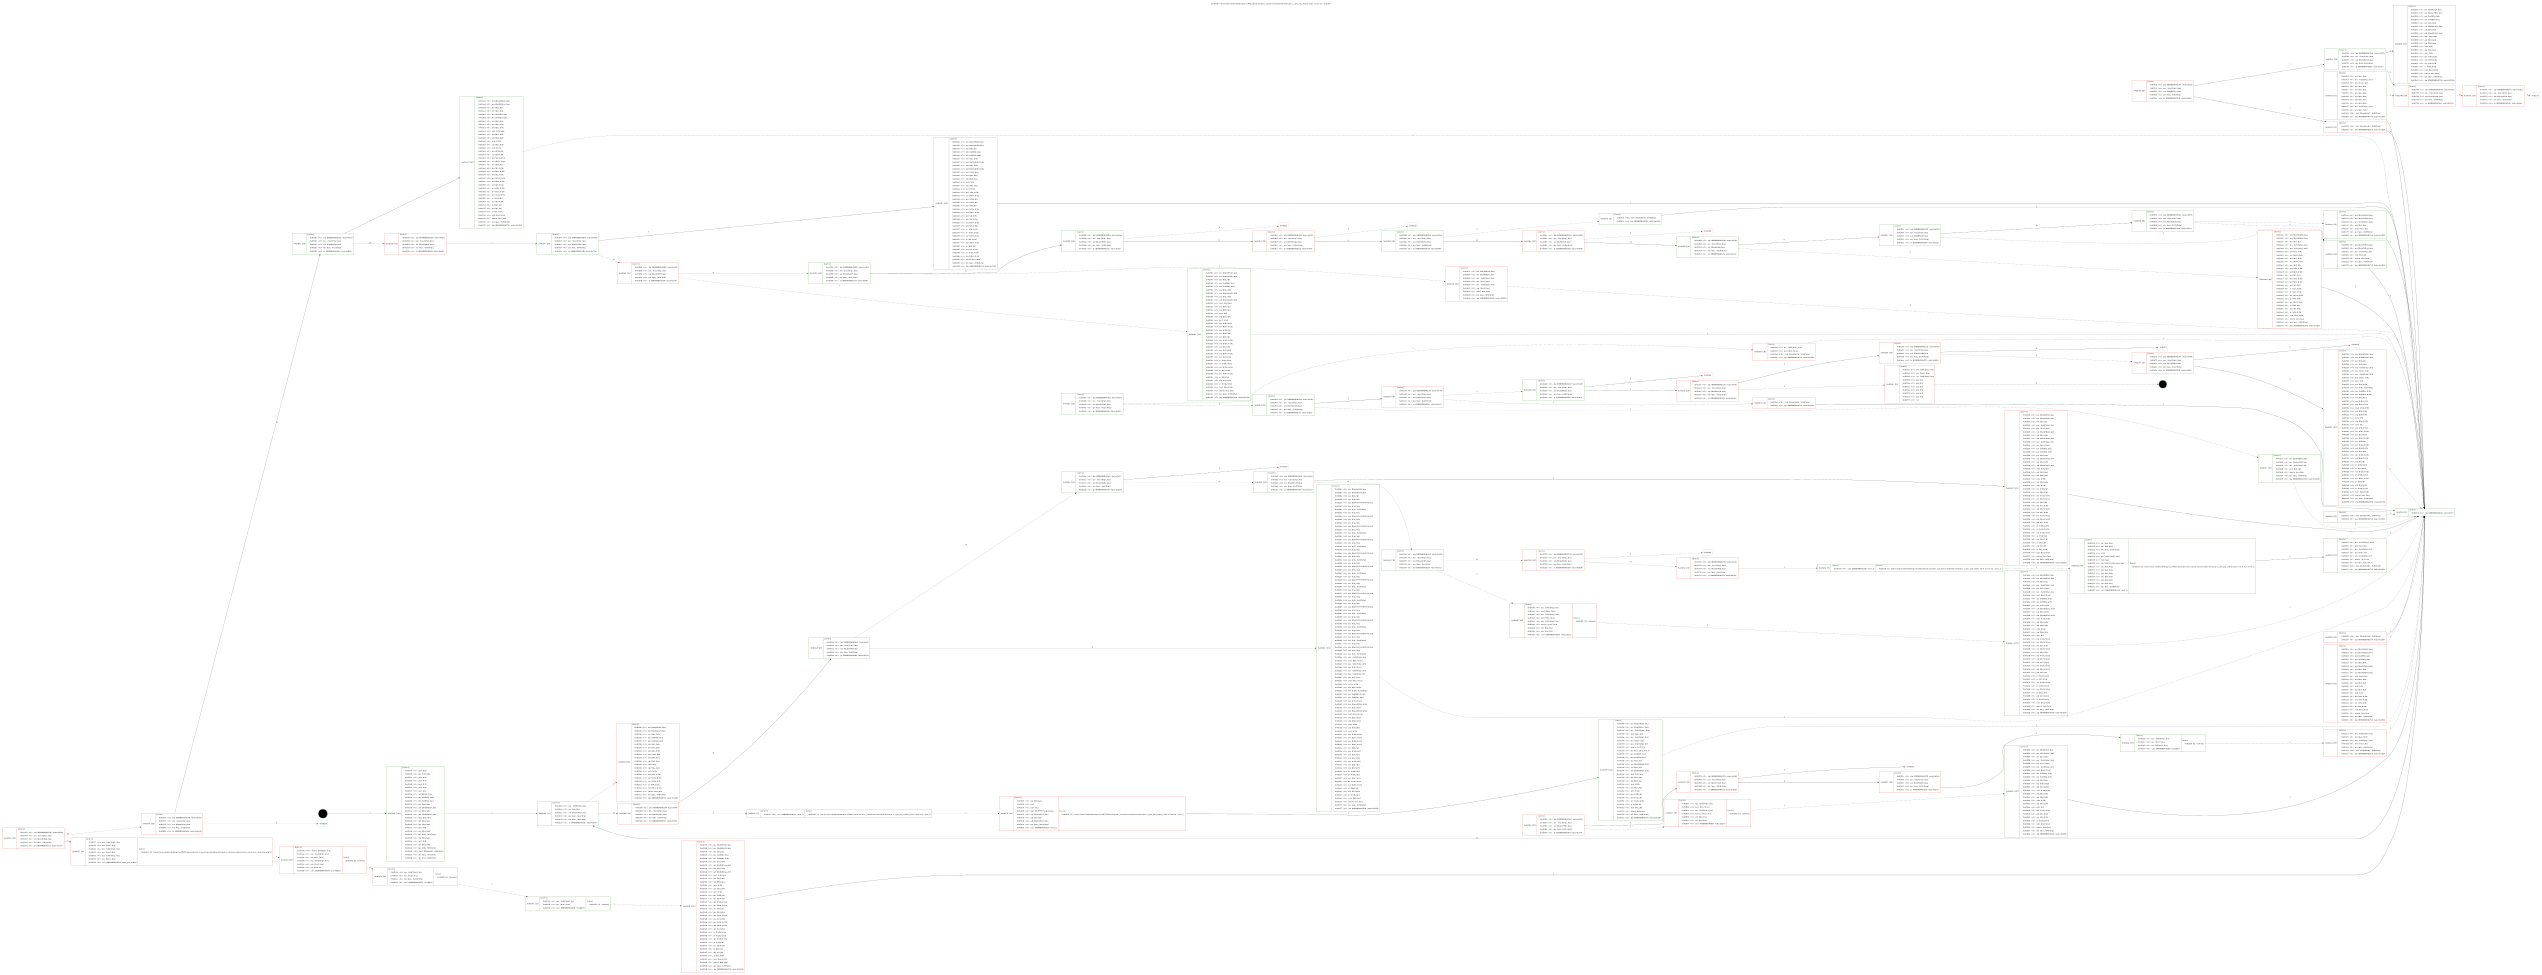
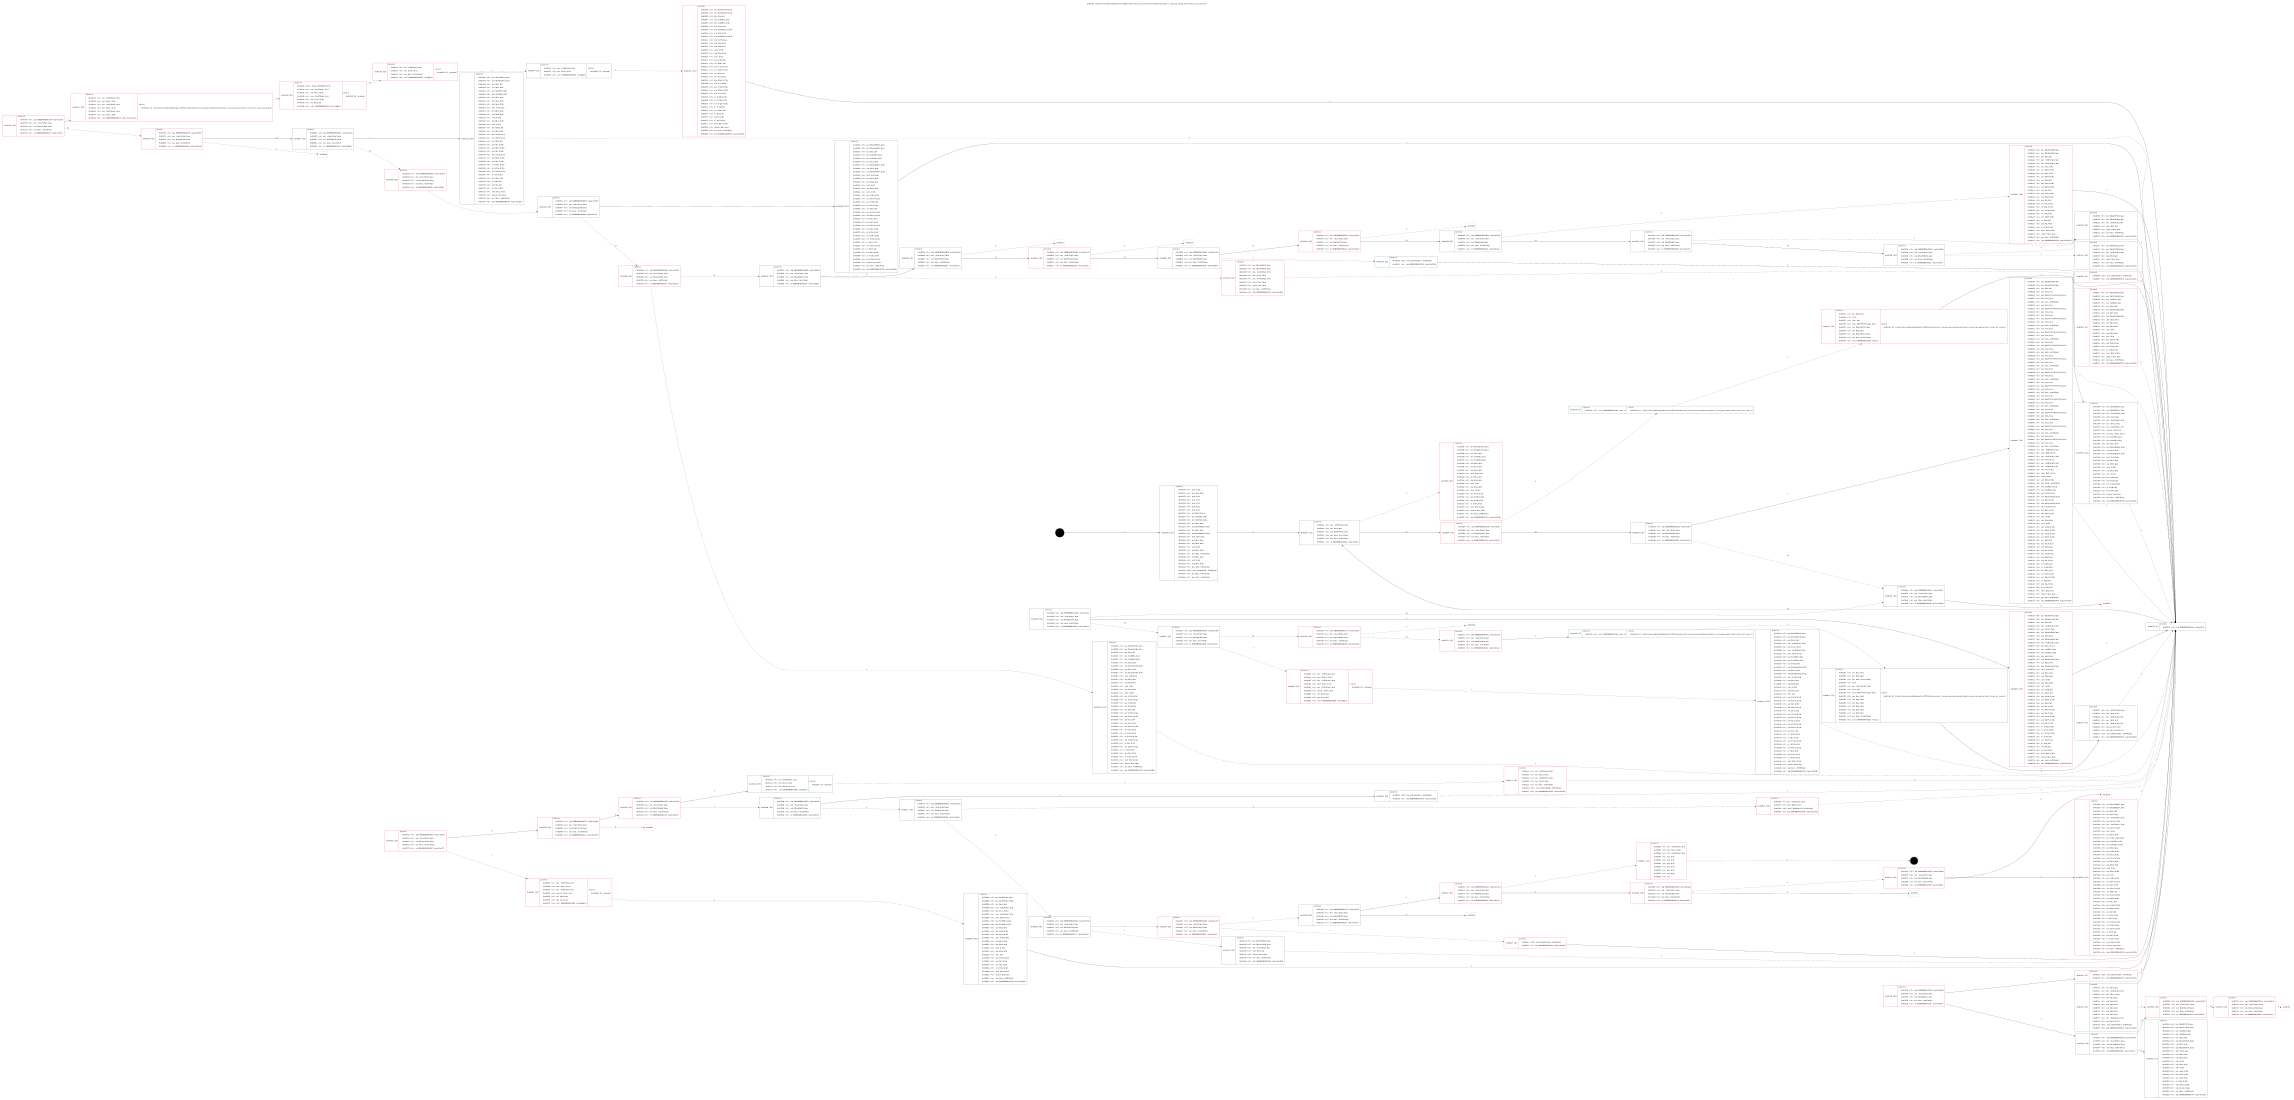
edge "0x4016bc [28]" -> "0x4016d8 [28]": reversed
node "0x4019b0 [28]": added
